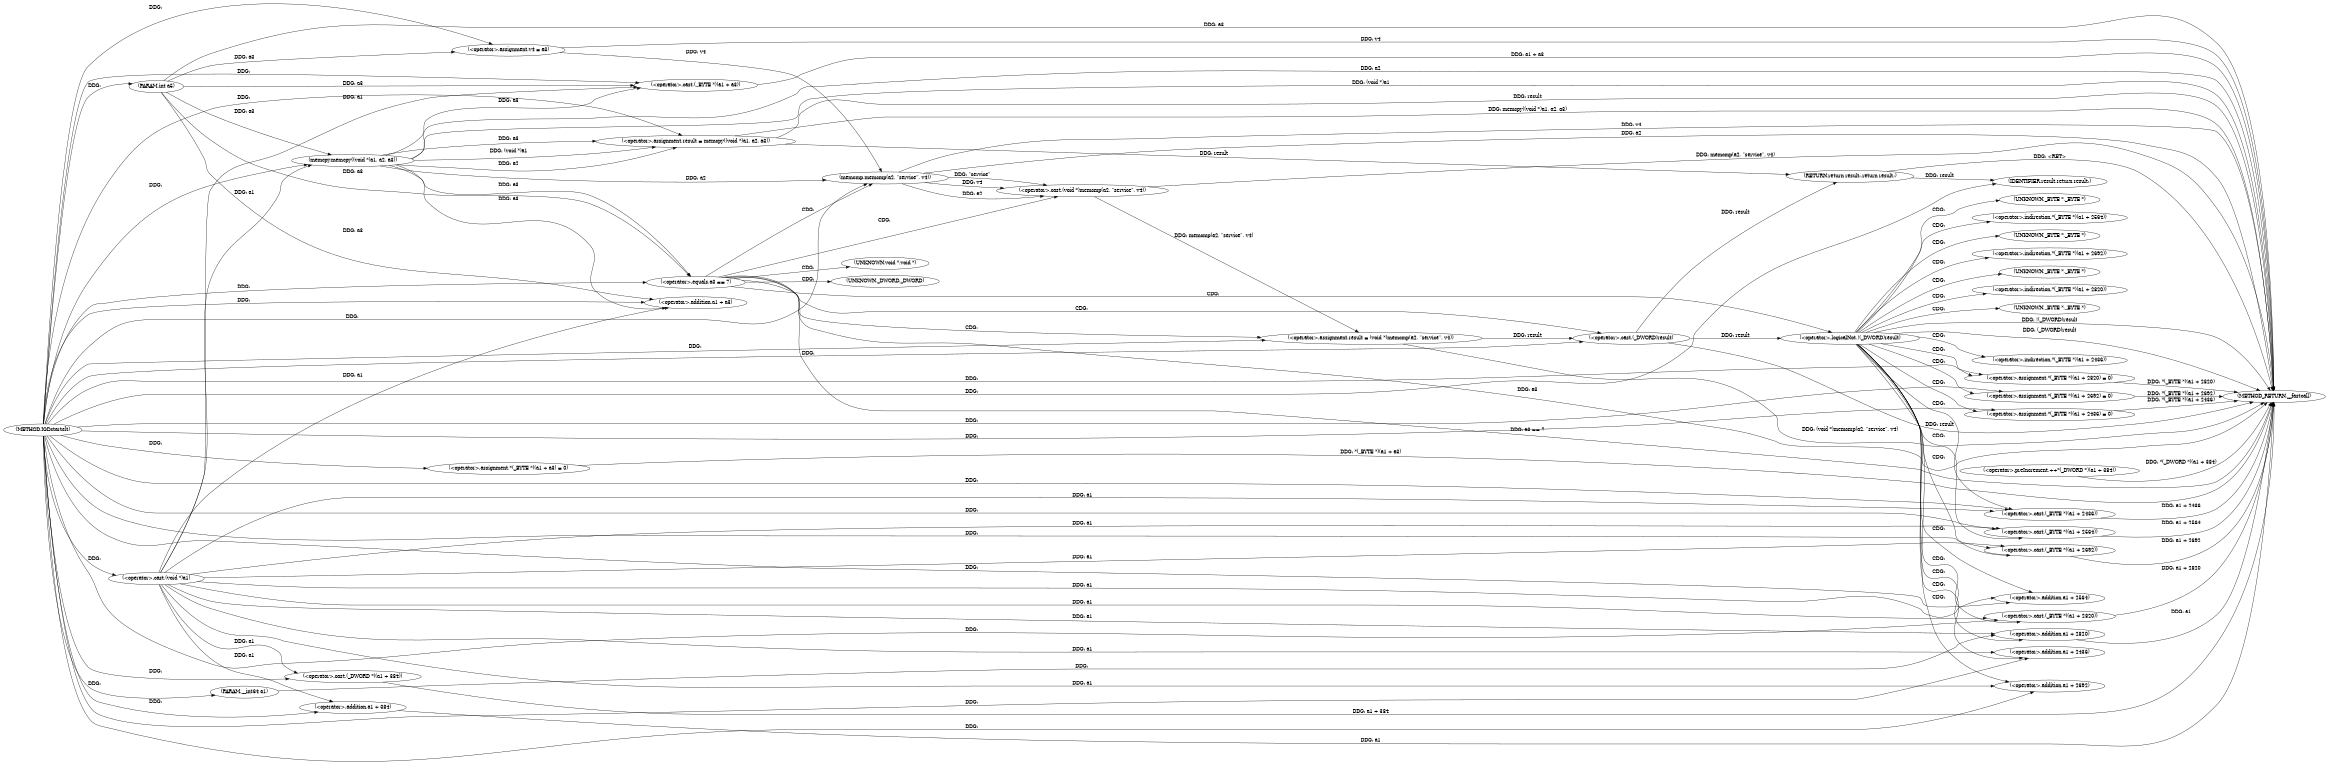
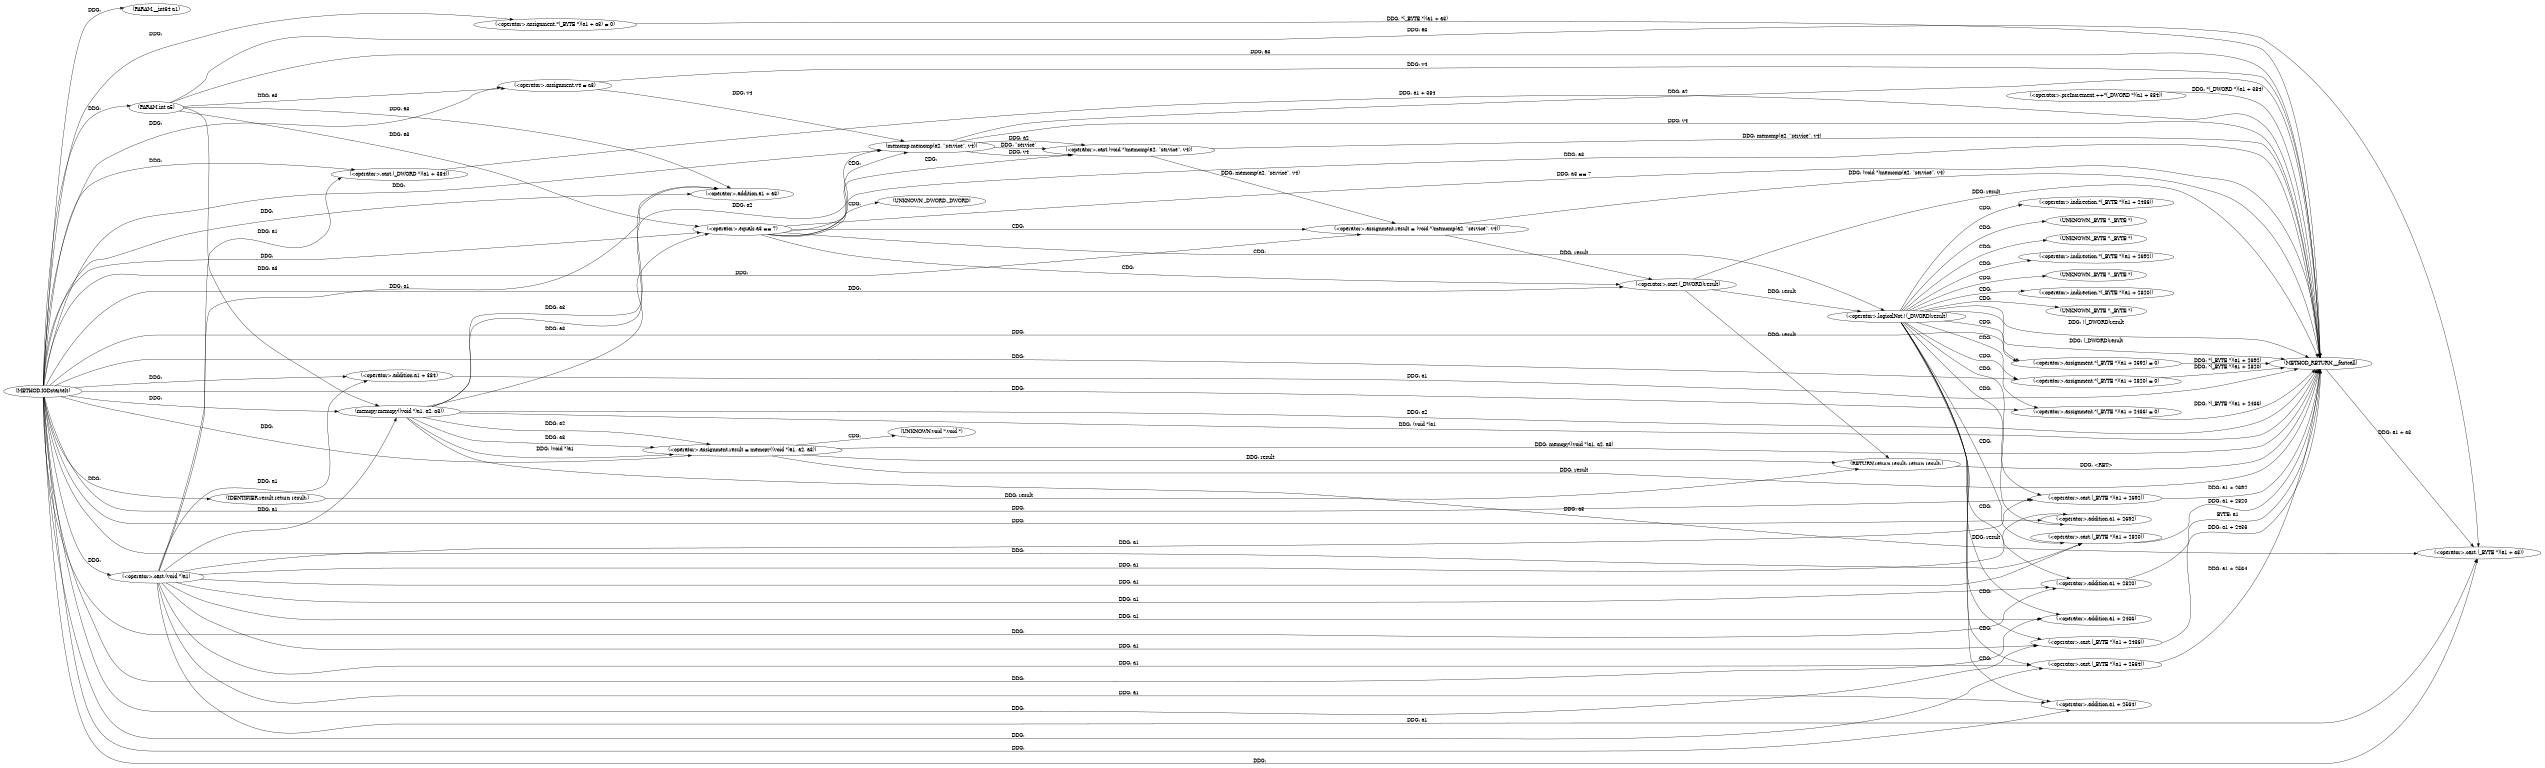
edge "(<operator>.cast,(_BYTE *)(a1 + a3))" -> "(METHOD_RETURN,__fastcall)": reversed
edge "(RETURN,return result;,return result;)" -> "(IDENTIFIER,result,return result;)": reversed
node "(<operator>.indirection,*(_BYTE *)(a1 + 2564))": removed
edge "(<operator>.equals,a3 == 7)" -> "(UNKNOWN,void *,void *)": now "(<operator>.assignment,result = memcpy((void *)a1, a2, a3))" -> "(UNKNOWN,void *,void *)"
edge "(<operator>.logicalNot,!(_DWORD)result)" -> "(<operator>.addition,a1 + 2436)": label "CDG: " -> "DDG: result"
edge "(<operator>.addition,a1 + 2820)" -> "(METHOD_RETURN,__fastcall)": label "DDG: a1" -> "BYTE: a1"
edge "(PARAM,__int64 a1)" -> "(<operator>.addition,a1 + 2820)": now "(METHOD,IGDstartelt)" -> "(<operator>.addition,a1 + 2820)"
